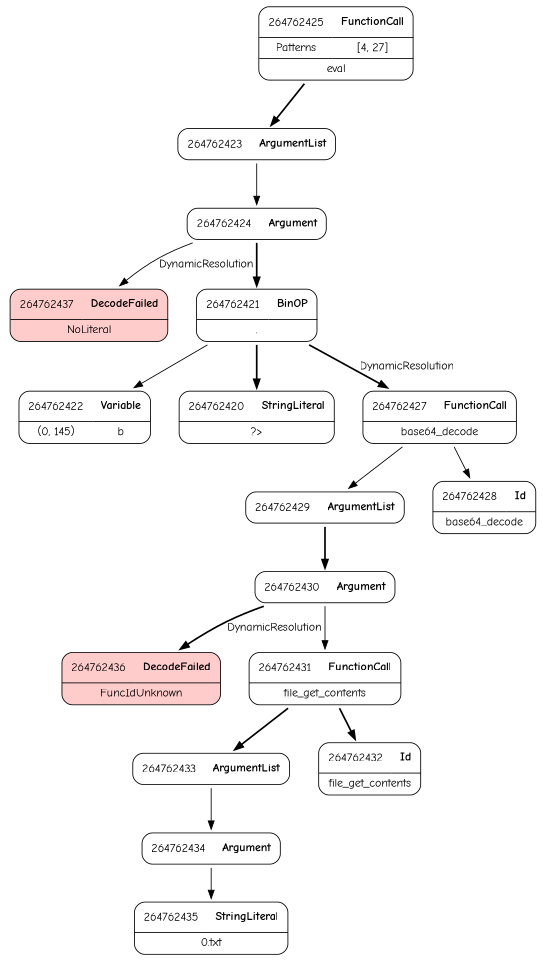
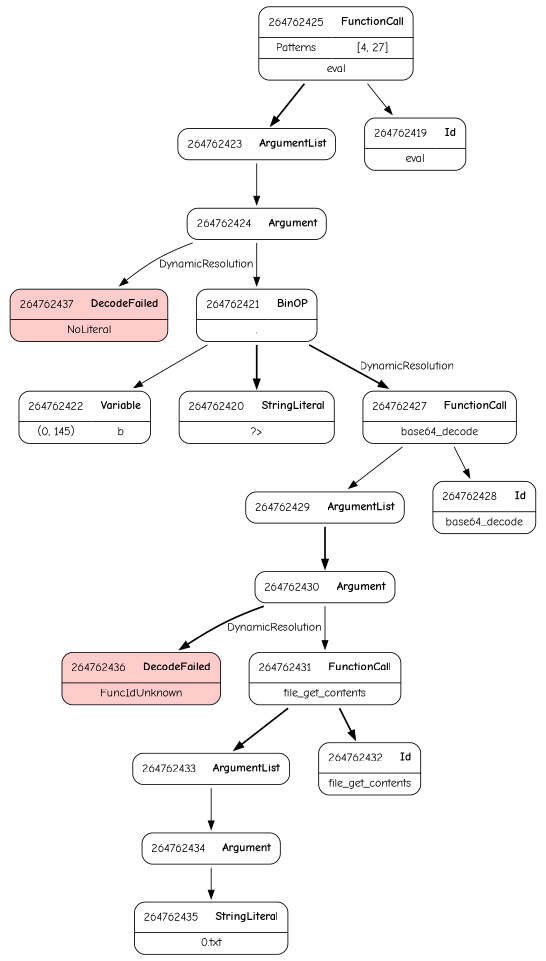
node "264762419": added
edge "264762424" -> "264762421": style bold -> solid
